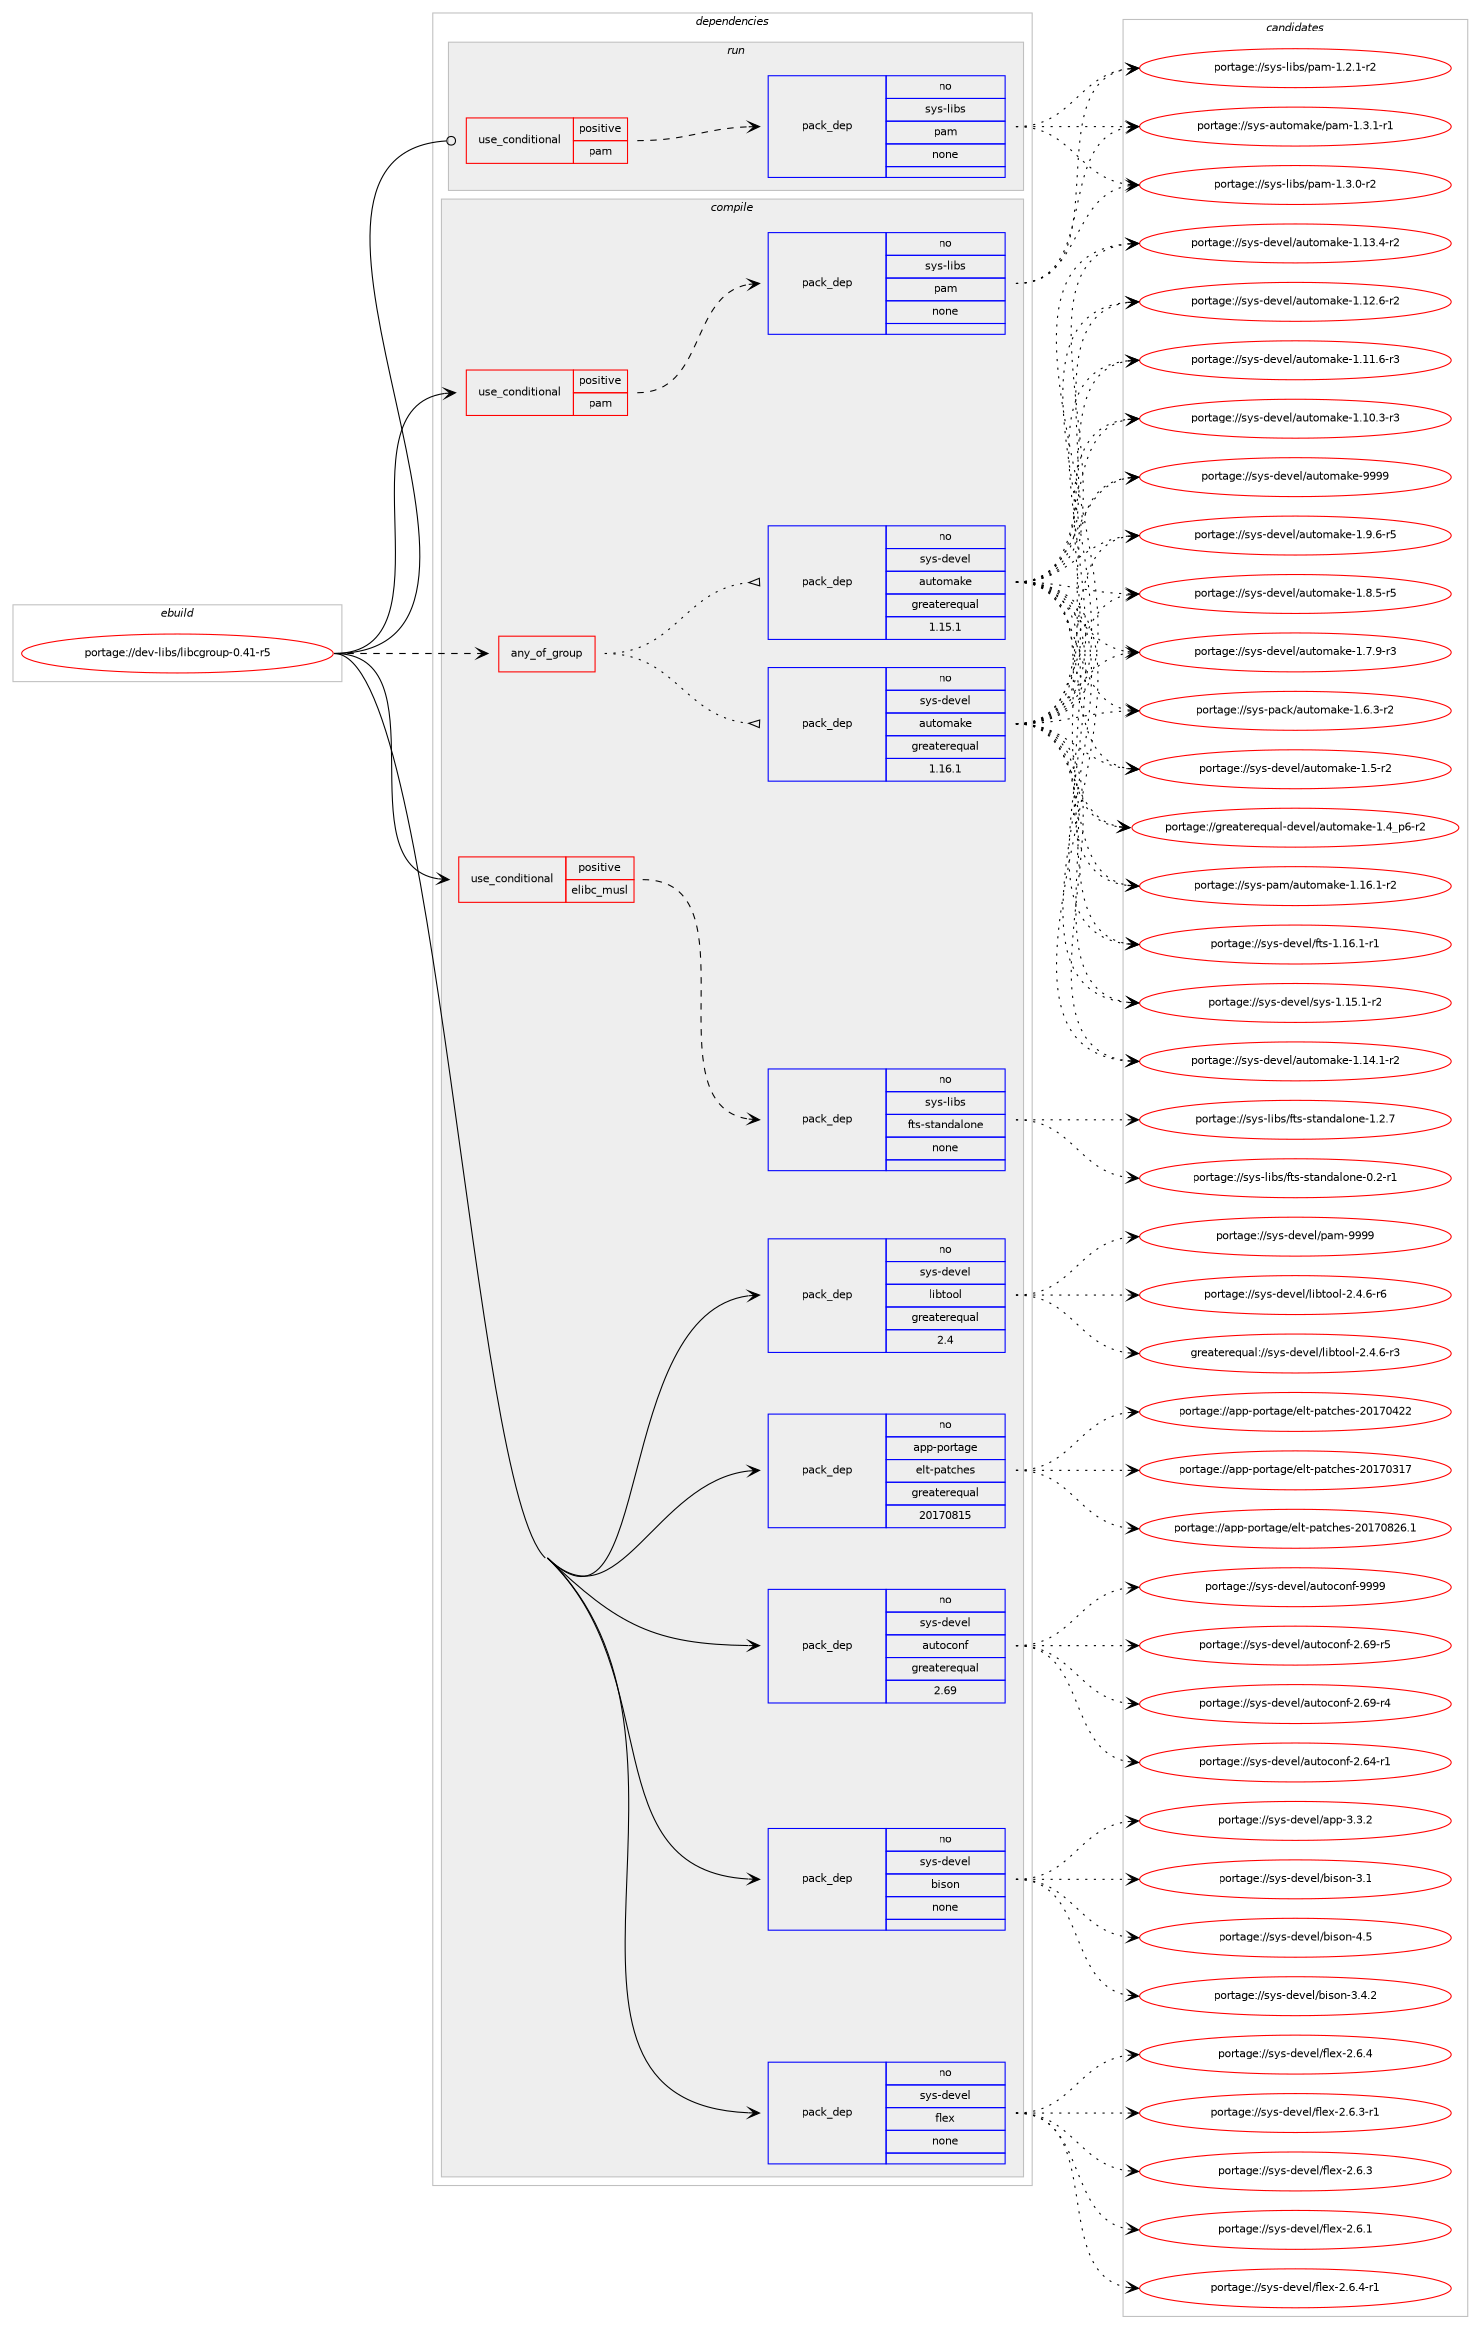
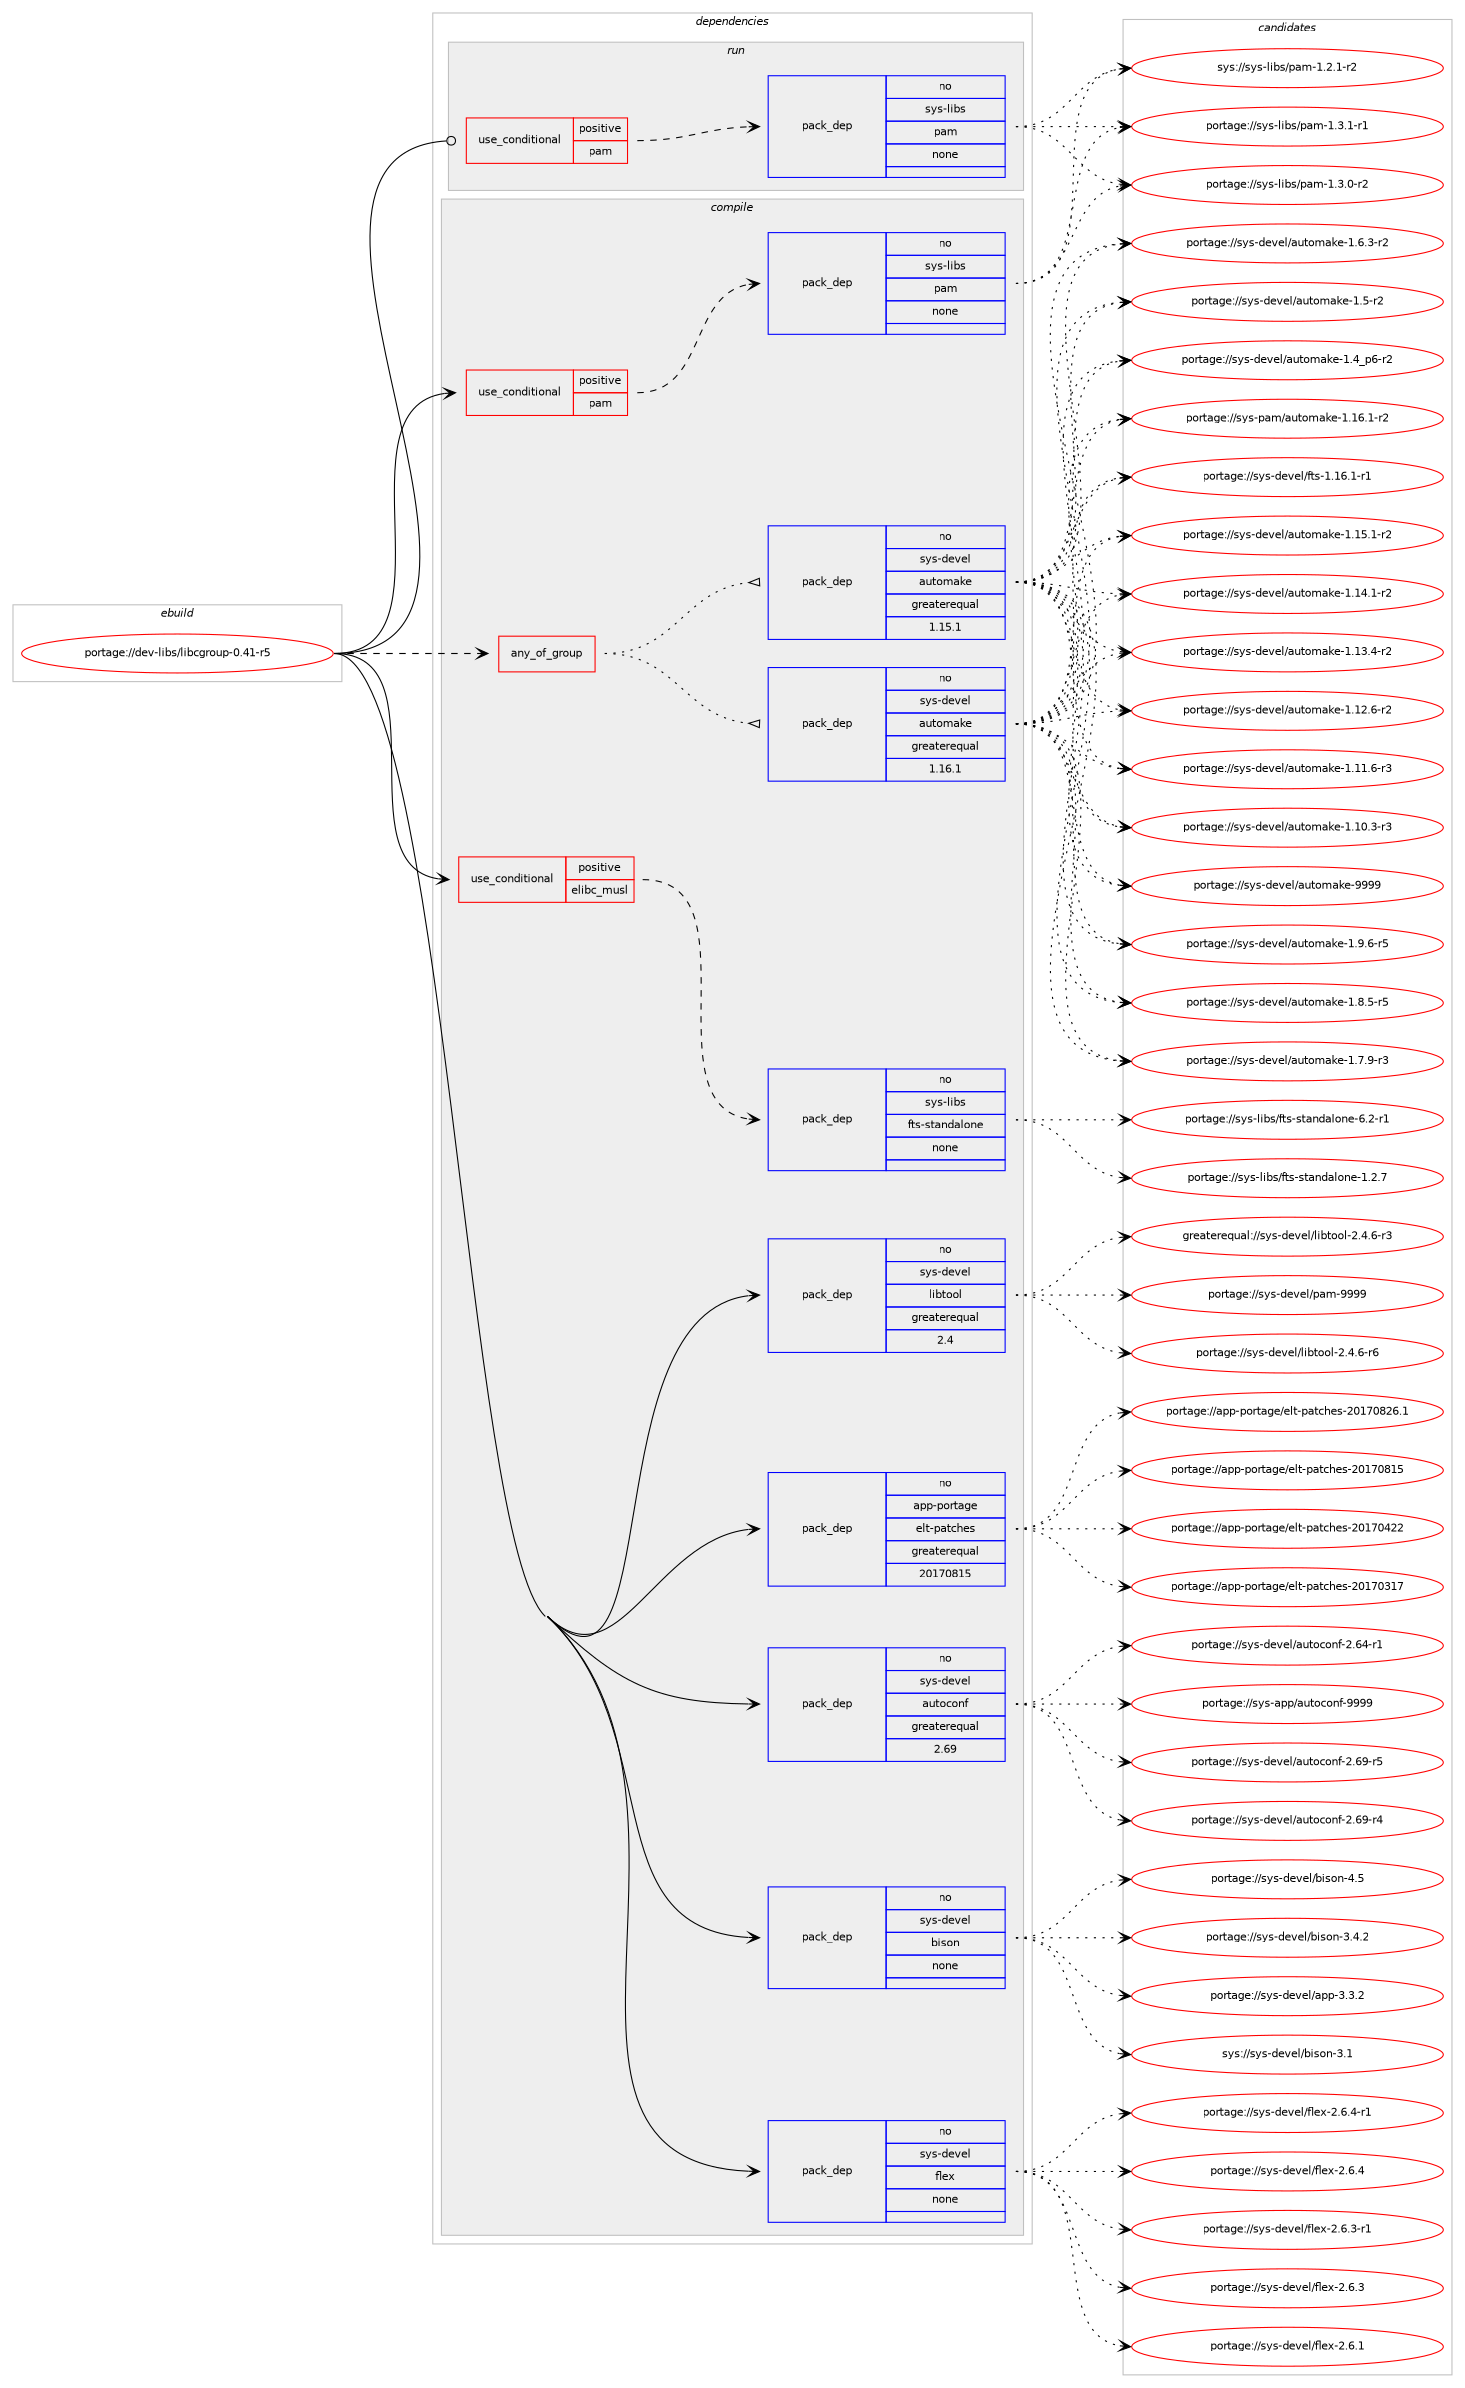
node "portage://sys-libs/pam-1.2.1-r2": label "portage://sys-libs/pam-1.2.1-r2" -> "sys://sys-libs/pam-1.2.1-r2"
node "portage://sys-automake/pam-1.3.1-r1": label "portage://sys-automake/pam-1.3.1-r1" -> "portage://sys-libs/pam-1.3.1-r1"
node "portage://sys-pack/automake-1.6.3-r2": label "portage://sys-pack/automake-1.6.3-r2" -> "portage://sys-devel/automake-1.6.3-r2"
node "portage://greaterequal-devel/automake-1.4_p6-r2": label "portage://greaterequal-devel/automake-1.4_p6-r2" -> "portage://sys-devel/automake-1.4_p6-r2"
node "portage://sys-devel/sys-1.15.1-r2": label "portage://sys-devel/sys-1.15.1-r2" -> "portage://sys-devel/automake-1.15.1-r2"
node "portage://sys-libs/fts-standalone-0.2-r1": label "portage://sys-libs/fts-standalone-0.2-r1" -> "portage://sys-libs/fts-standalone-6.2-r1"
node "portage://app-portage/elt-patches-20170815": added
node "portage://sys-devel/autoconf-9999": label "portage://sys-devel/autoconf-9999" -> "portage://sys-app/autoconf-9999"
node "portage://sys-devel/bison-3.1": label "portage://sys-devel/bison-3.1" -> "sys://sys-devel/bison-3.1"
